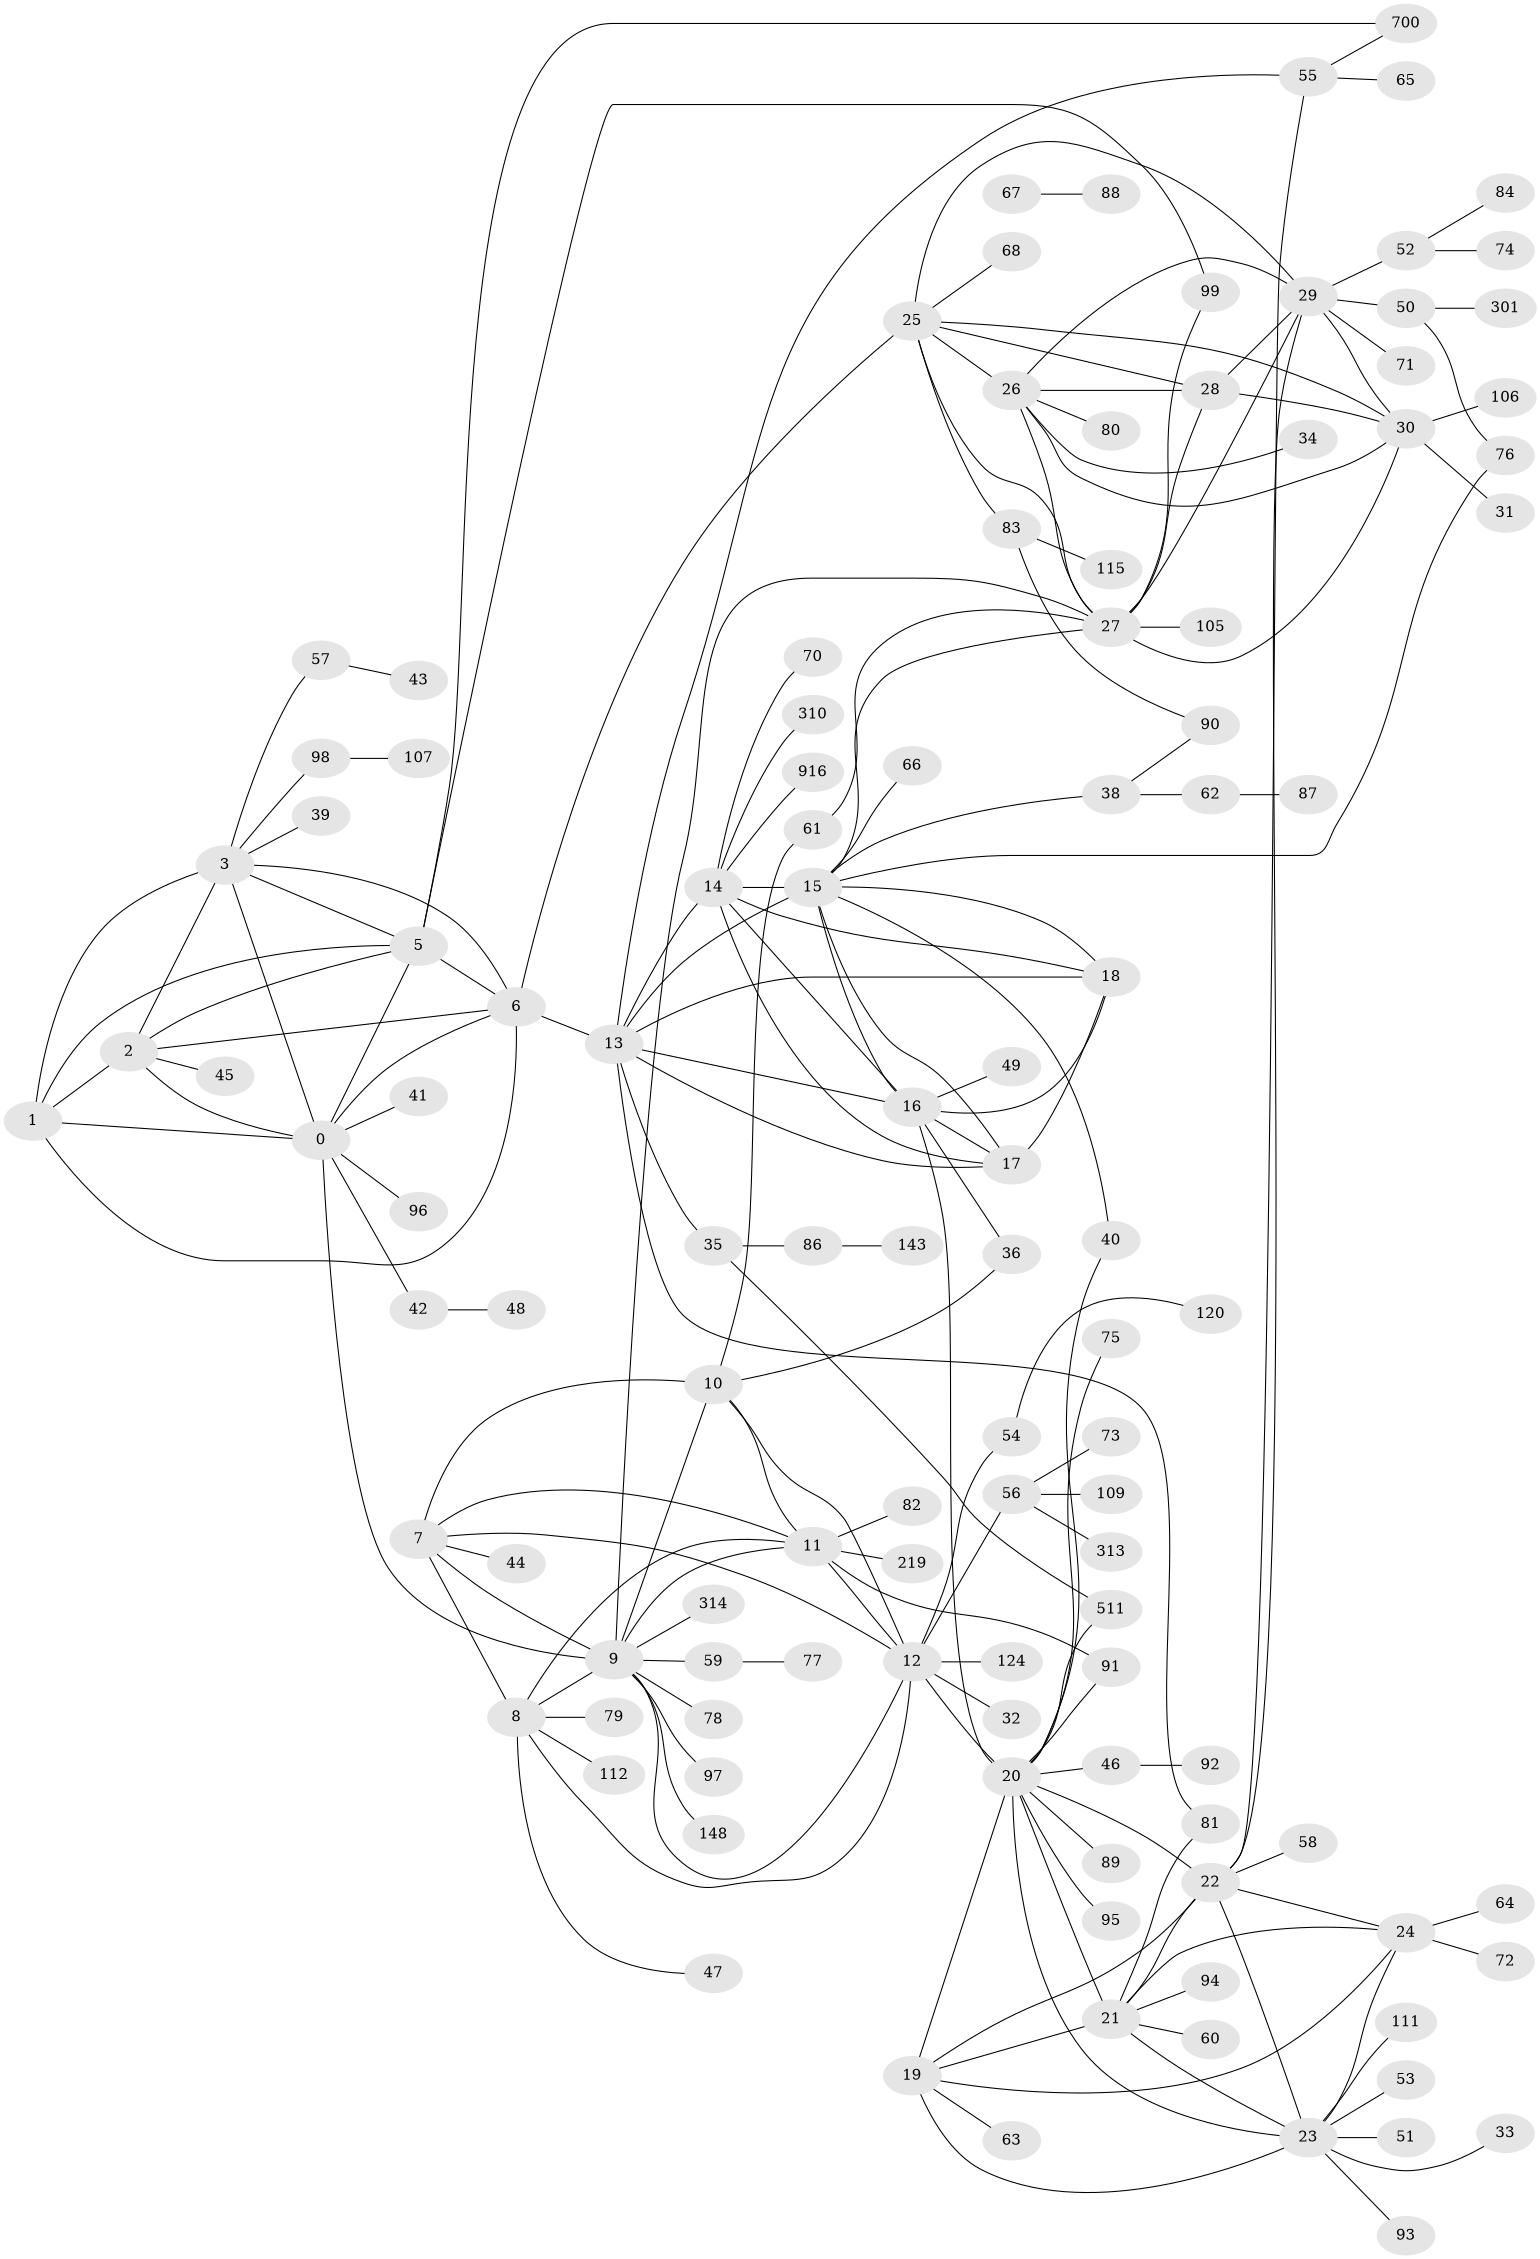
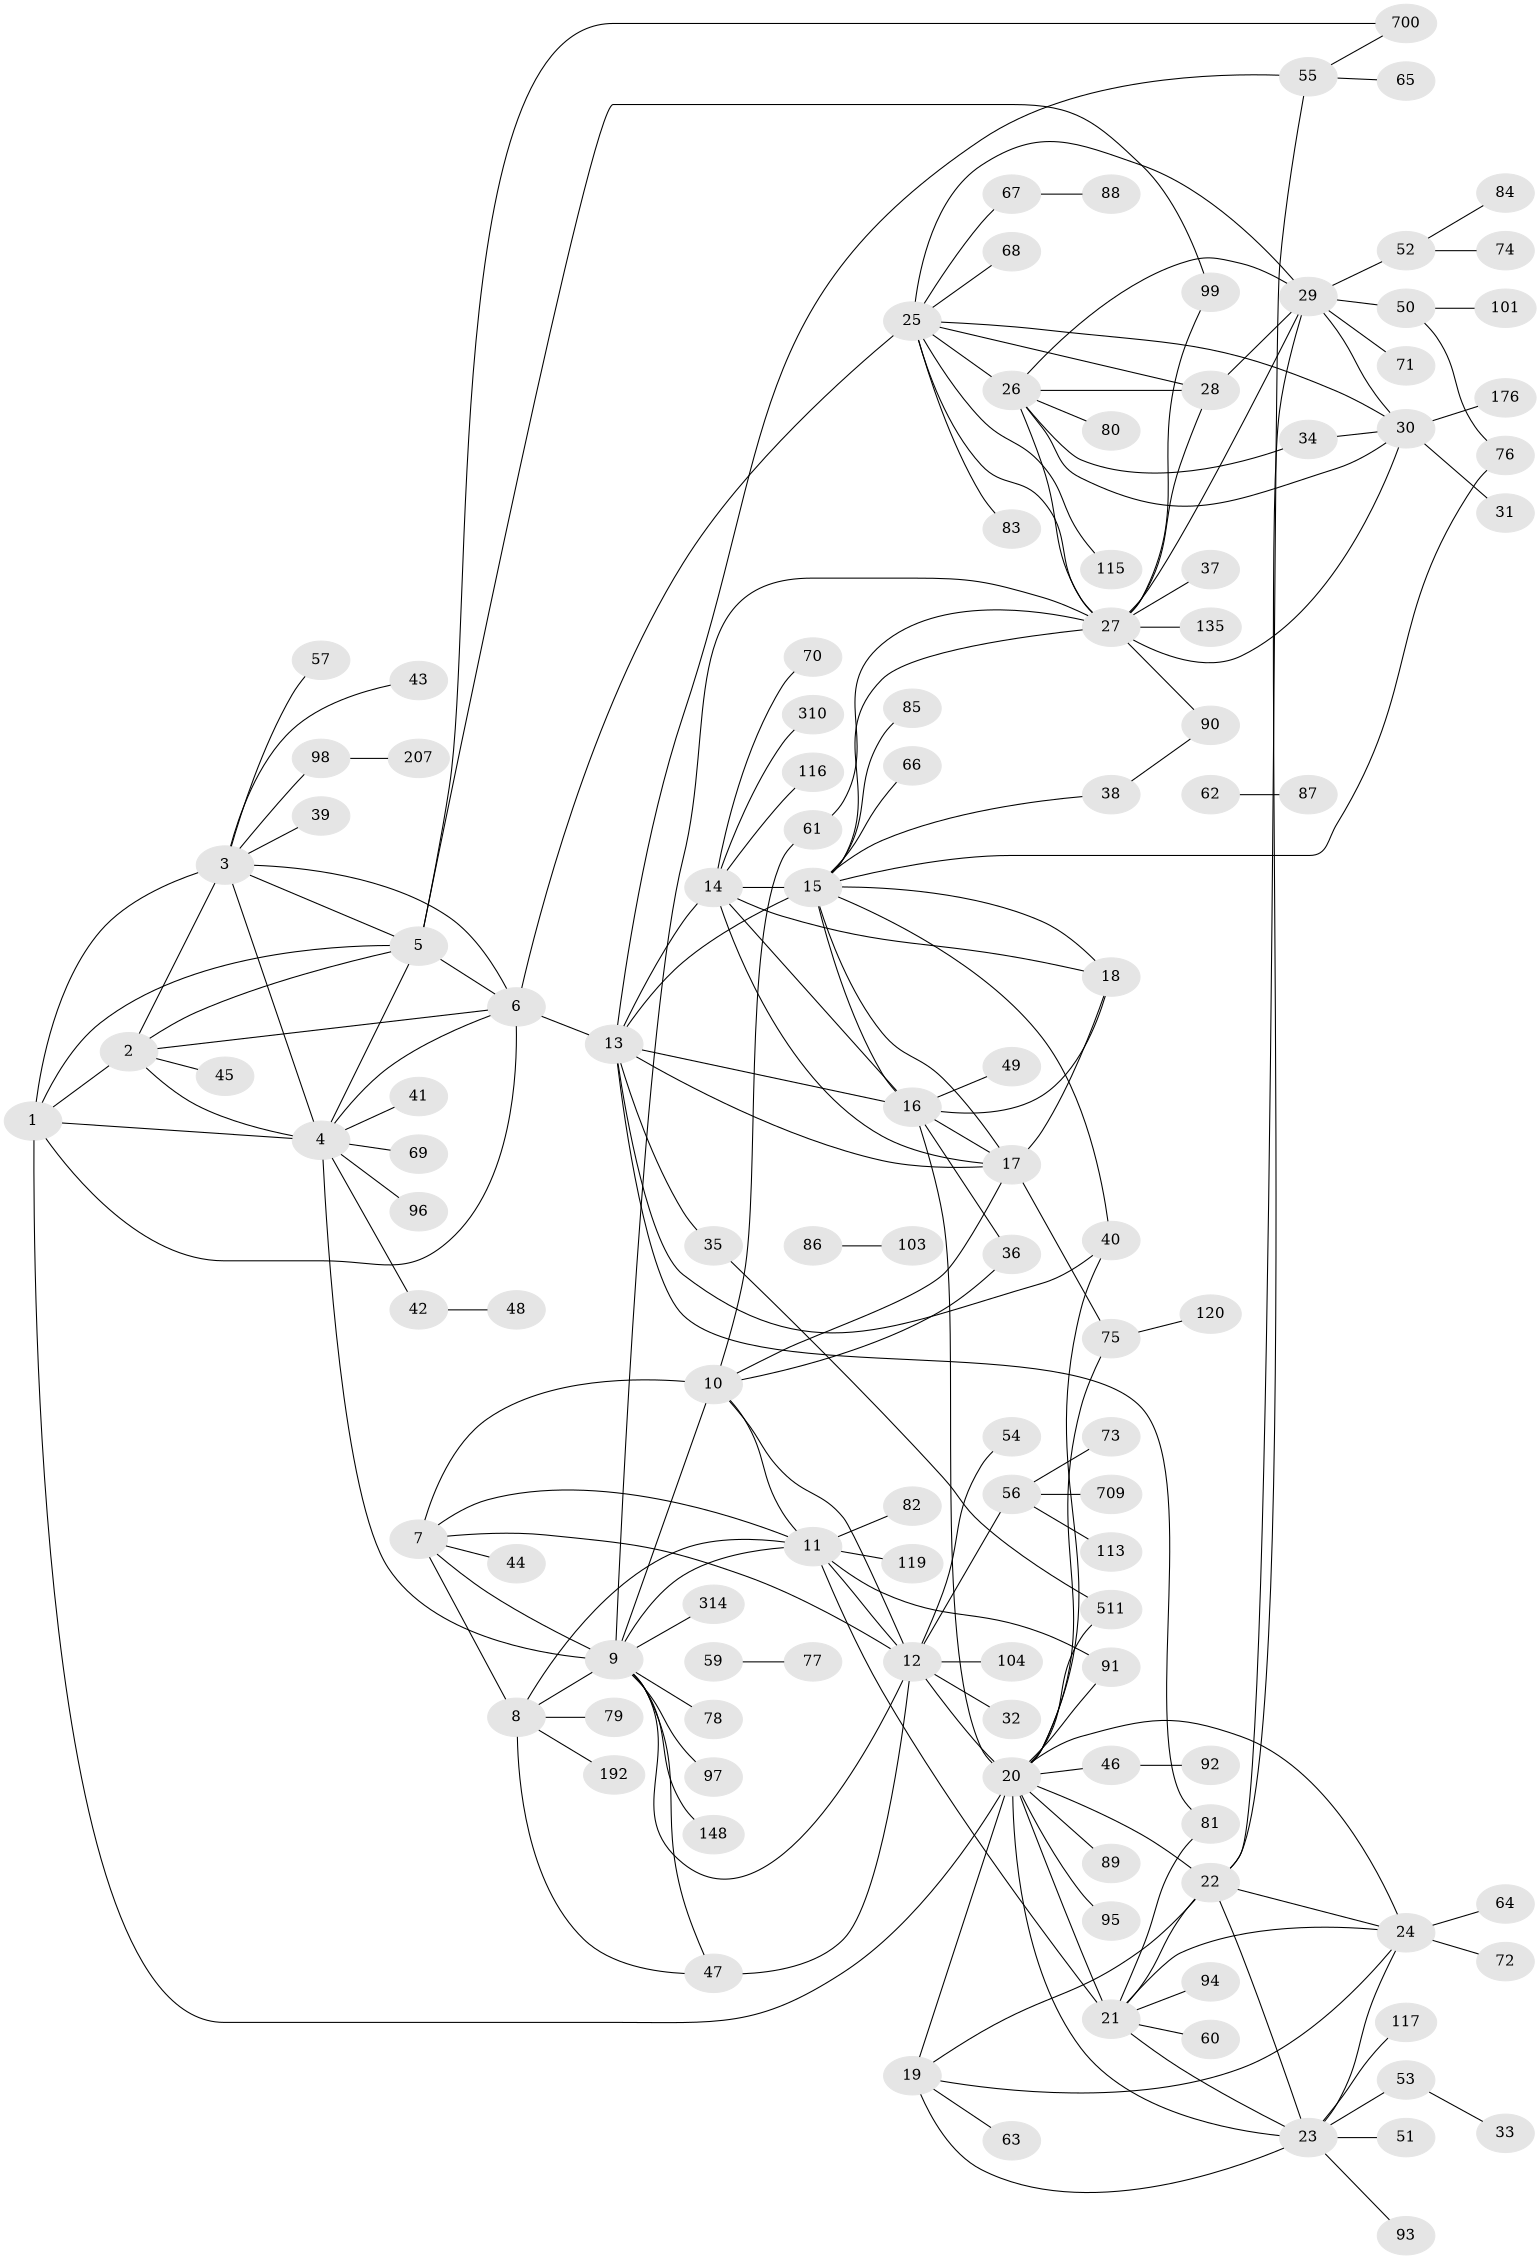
edge "67" -- "25": added
node "301": label "301" -> "101"
node "106": label "106" -> "176"
edge "28" -- "30": now "34" -- "30"
edge "83" -- "115": now "25" -- "115"
node "37": added
node "105": label "105" -> "135"
edge "83" -- "90": now "27" -- "90"
edge "57" -- "43": now "3" -- "43"
node "85": added
node "107": label "107" -> "207"
node "916": label "916" -> "116"
edge "38" -- "62": removed
edge "18" -- "13": now "40" -- "13"
node "0": label "0" -> "4"
node "69": added
edge "35" -- "86": removed
node "143": label "143" -> "103"
edge "17" -- "75": added
edge "17" -- "10": added
edge "120" -- "54": now "120" -- "75"
node "109": label "109" -> "709"
node "313": label "313" -> "113"
node "219": label "219" -> "119"
edge "9" -- "59": now "9" -- "47"
node "124": label "124" -> "104"
edge "20" -- "24": added
node "112": label "112" -> "192"
node "58": removed
edge "12" -- "8": now "12" -- "47"
edge "1" -- "20": added
node "111": label "111" -> "117"
edge "21" -- "19": now "21" -- "11"
edge "33" -- "23": now "33" -- "53"
